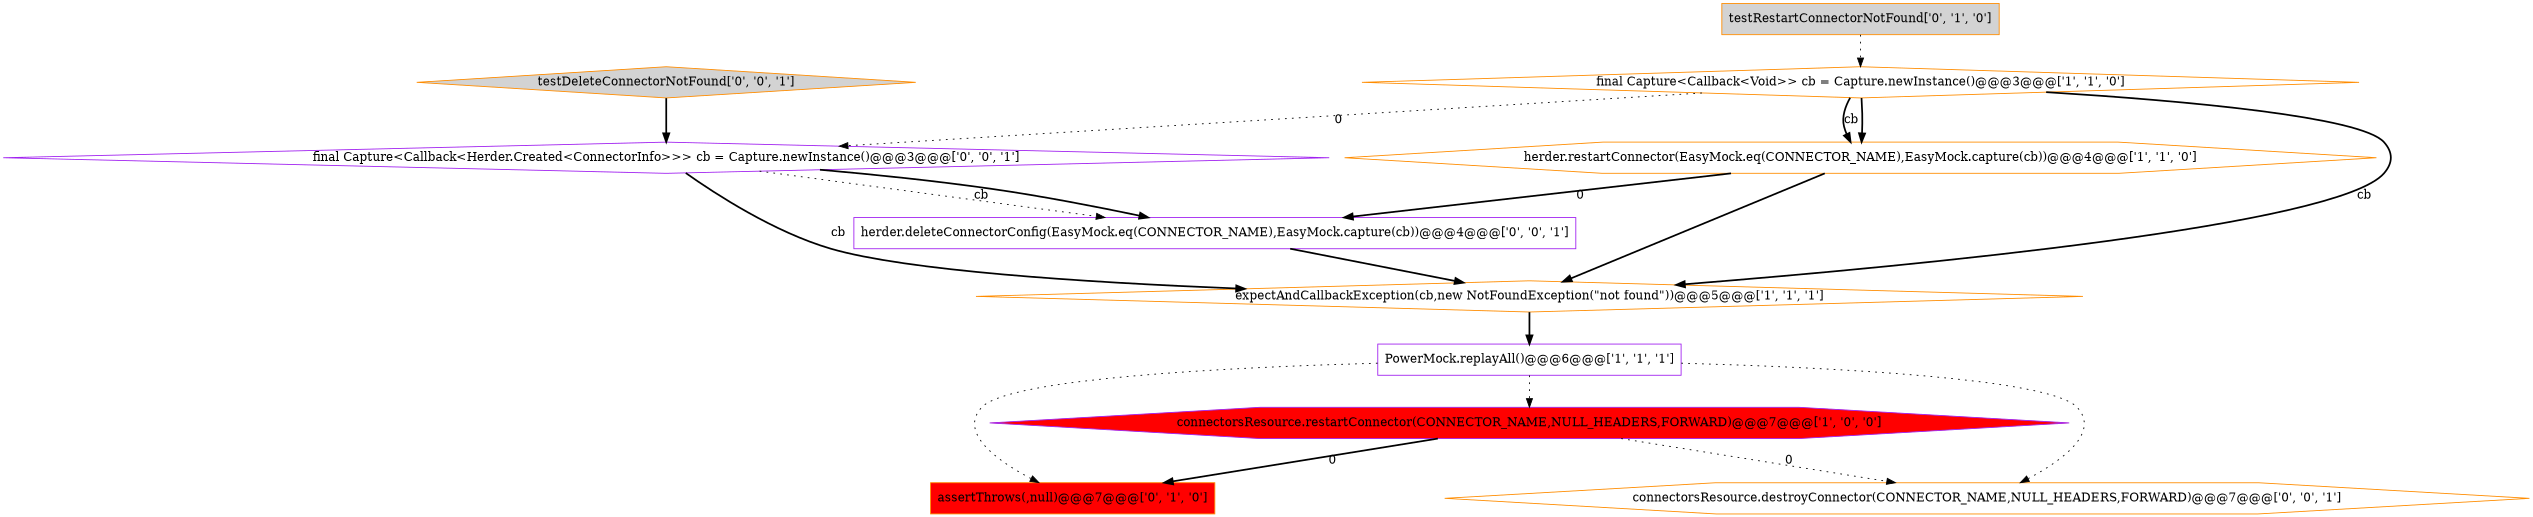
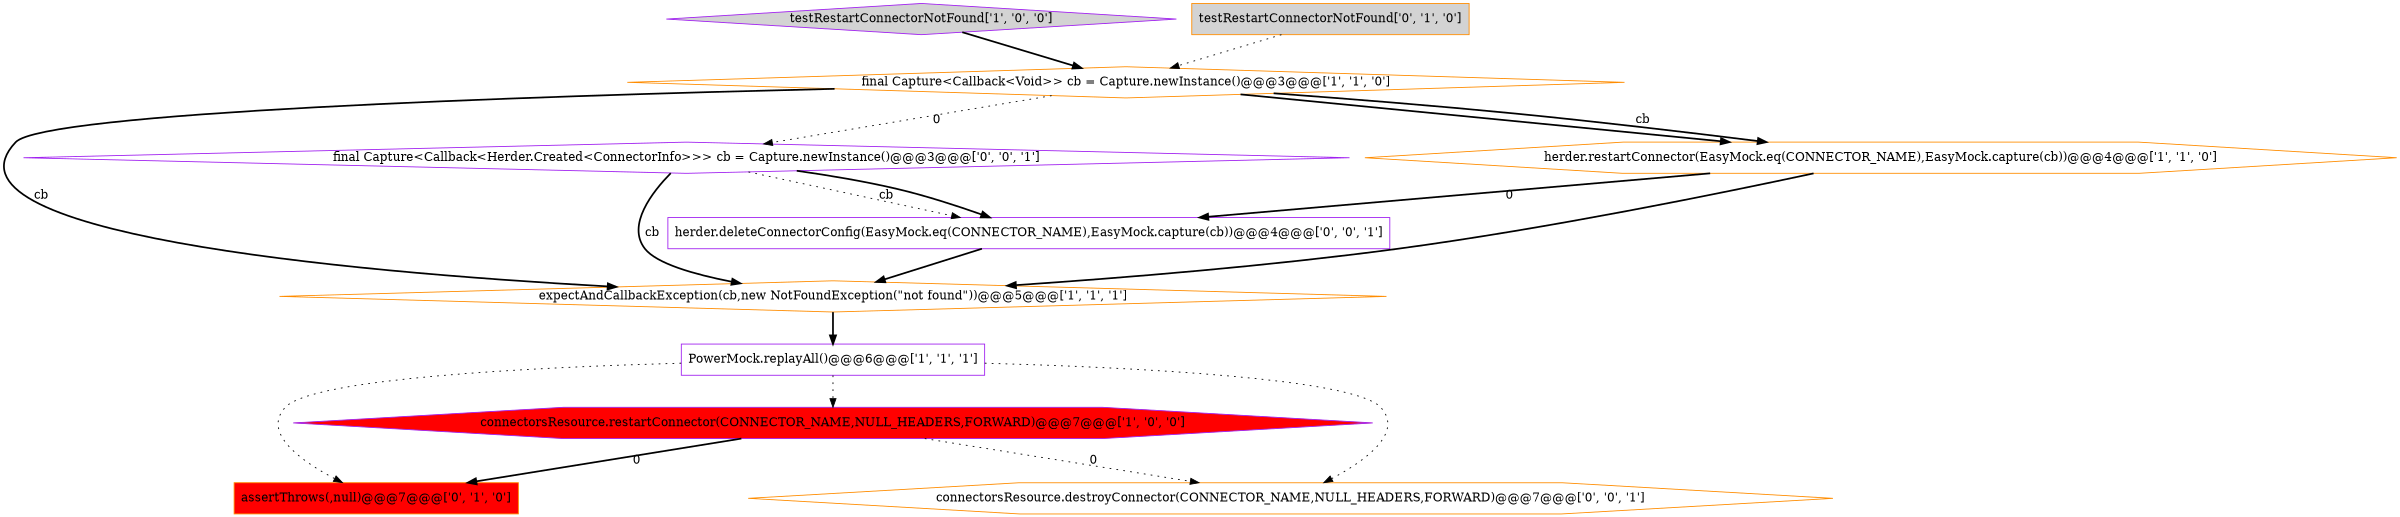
node "testRestartConnectorNotFound['1', '0', '0']": added
node "testDeleteConnectorNotFound['0', '0', '1']": removed
